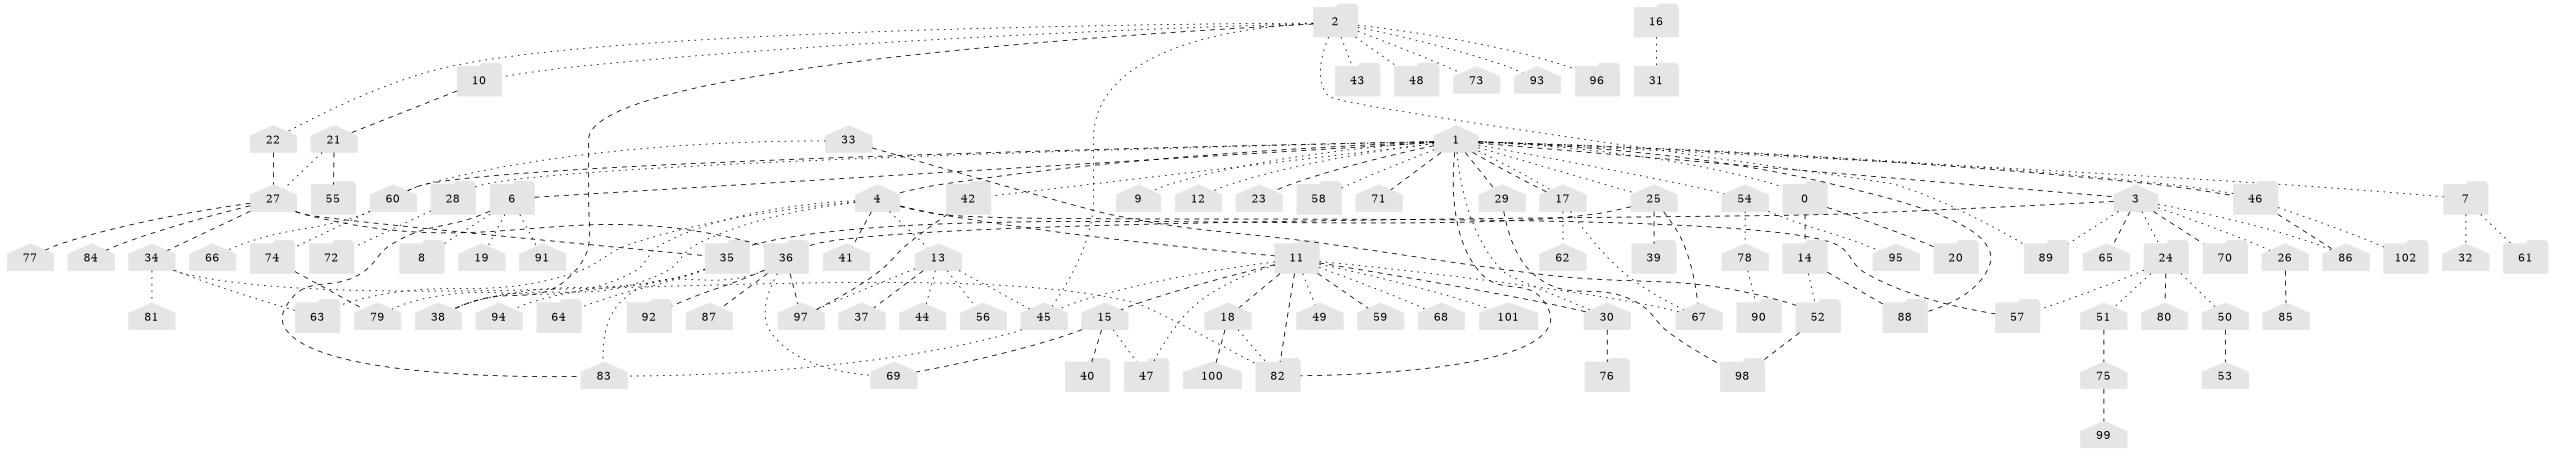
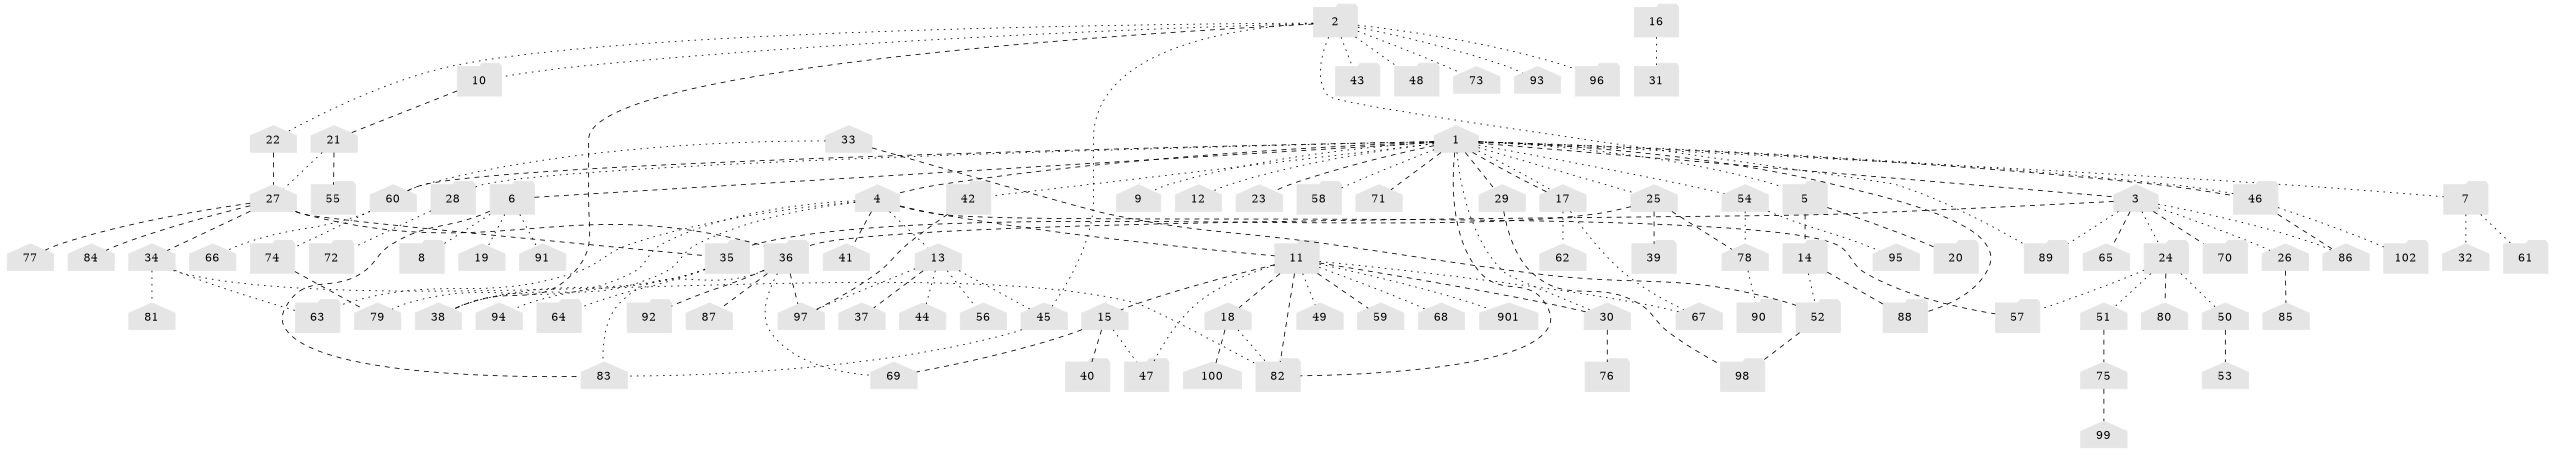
node "0": label "0" -> "5"
edge "25" -- "67": now "25" -- "78"
edge "11" -- "45": removed
node "101": label "101" -> "901"
